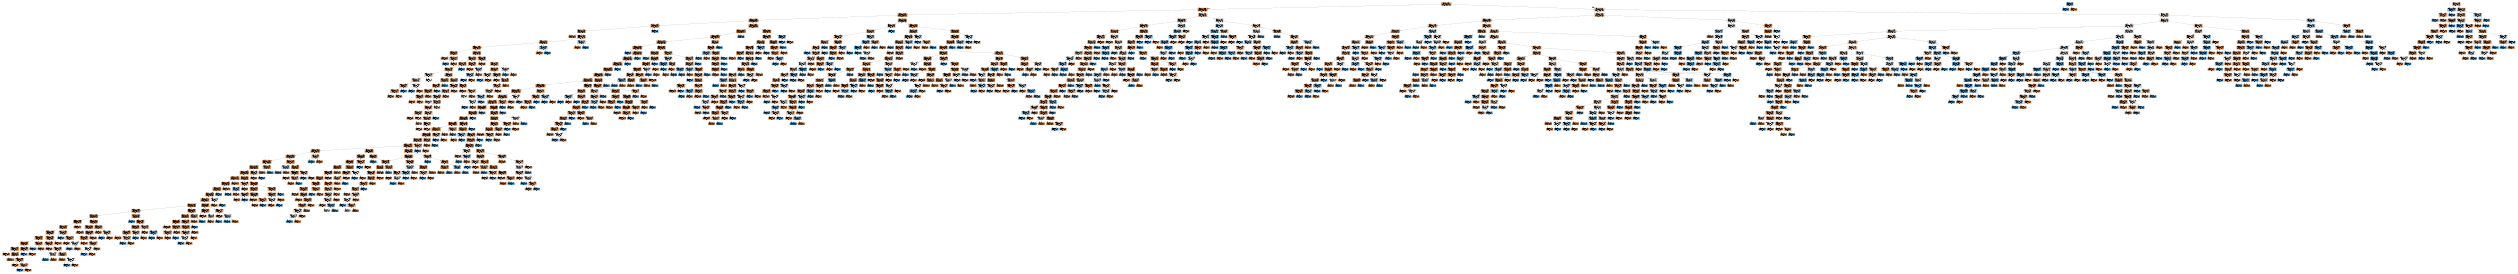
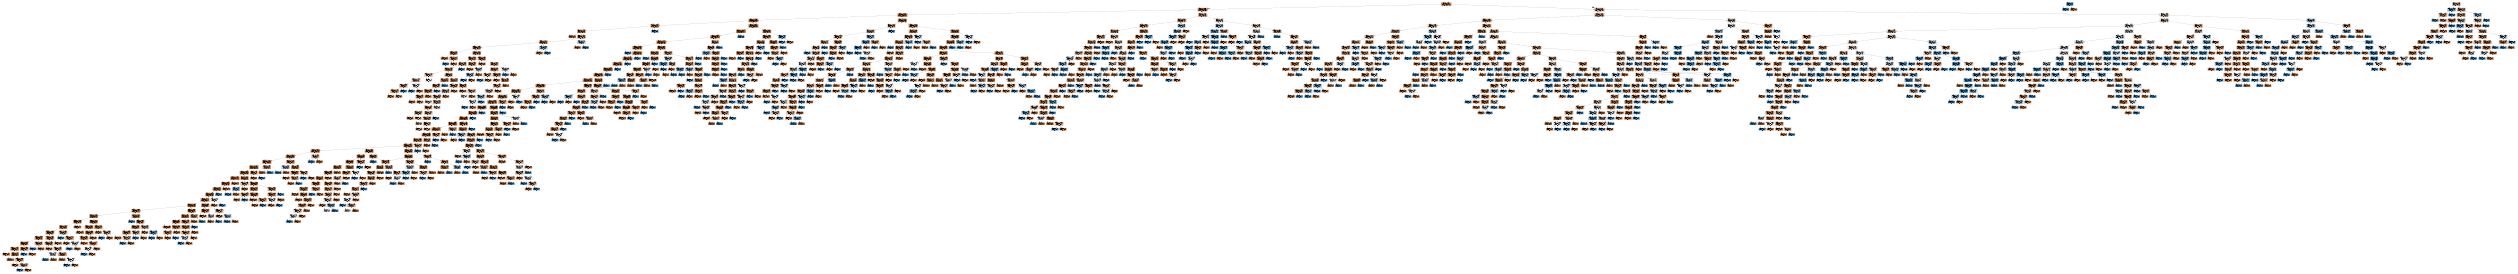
node "x_132 <= 2.752 samples = 167 value = [148, 19]": fillcolor #61b1ea -> #e89152
